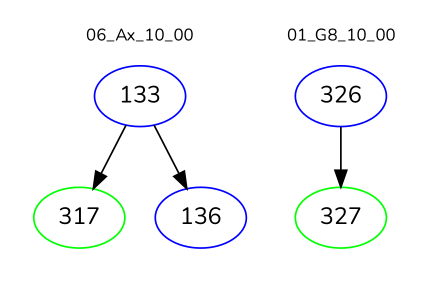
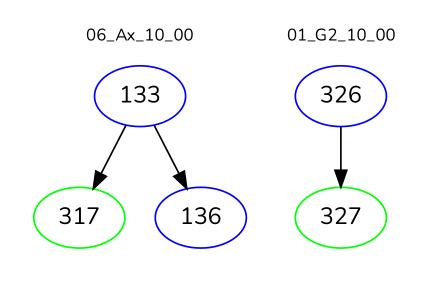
cluster "01_G8_10_00": label "01_G8_10_00" -> "01_G2_10_00"
